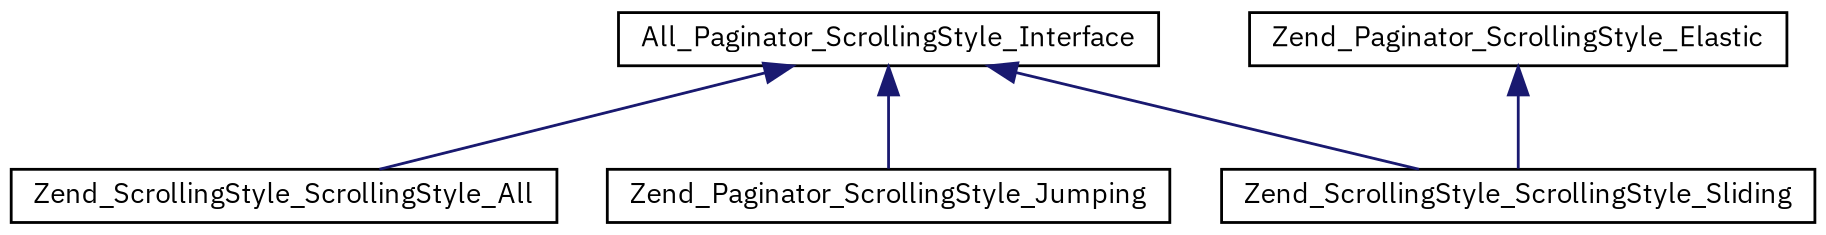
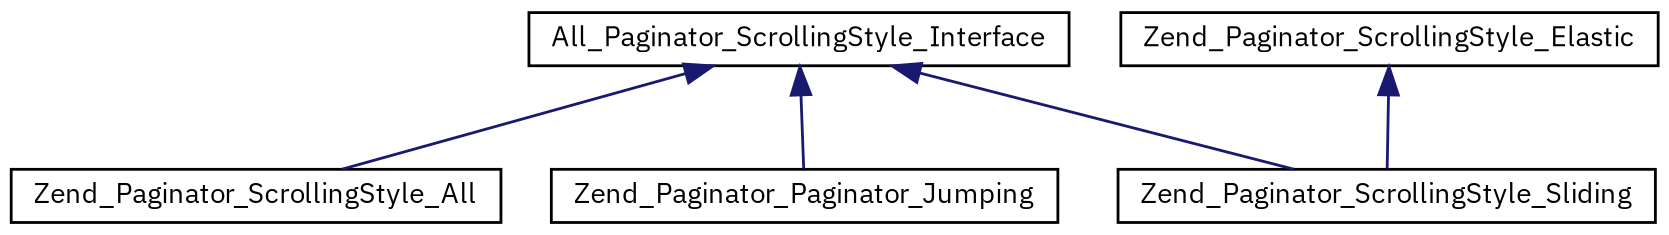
node "Zend_ScrollingStyle_ScrollingStyle_All": label "Zend_ScrollingStyle_ScrollingStyle_All" -> "Zend_Paginator_ScrollingStyle_All"
node "Zend_Paginator_ScrollingStyle_Jumping": label "Zend_Paginator_ScrollingStyle_Jumping" -> "Zend_Paginator_Paginator_Jumping"
node "Zend_ScrollingStyle_ScrollingStyle_Sliding": label "Zend_ScrollingStyle_ScrollingStyle_Sliding" -> "Zend_Paginator_ScrollingStyle_Sliding"
